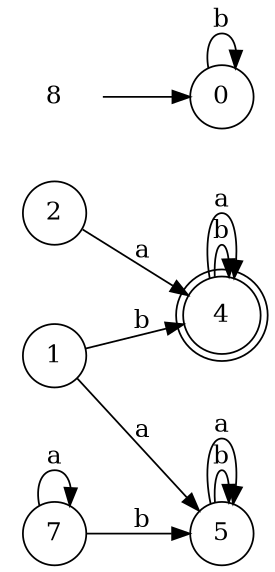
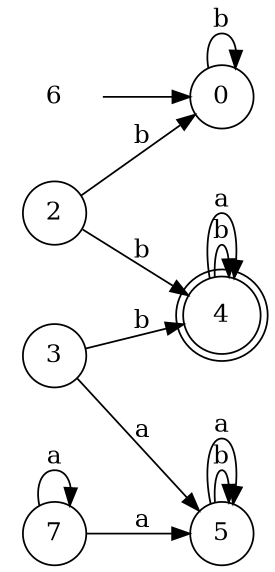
node "8": label "8" -> "6"
edge "2" -> "0": added, label "b"
edge "2" -> "4": label "a" -> "b"
node "1": label "1" -> "3"
edge "7" -> "5": label "b" -> "a"
